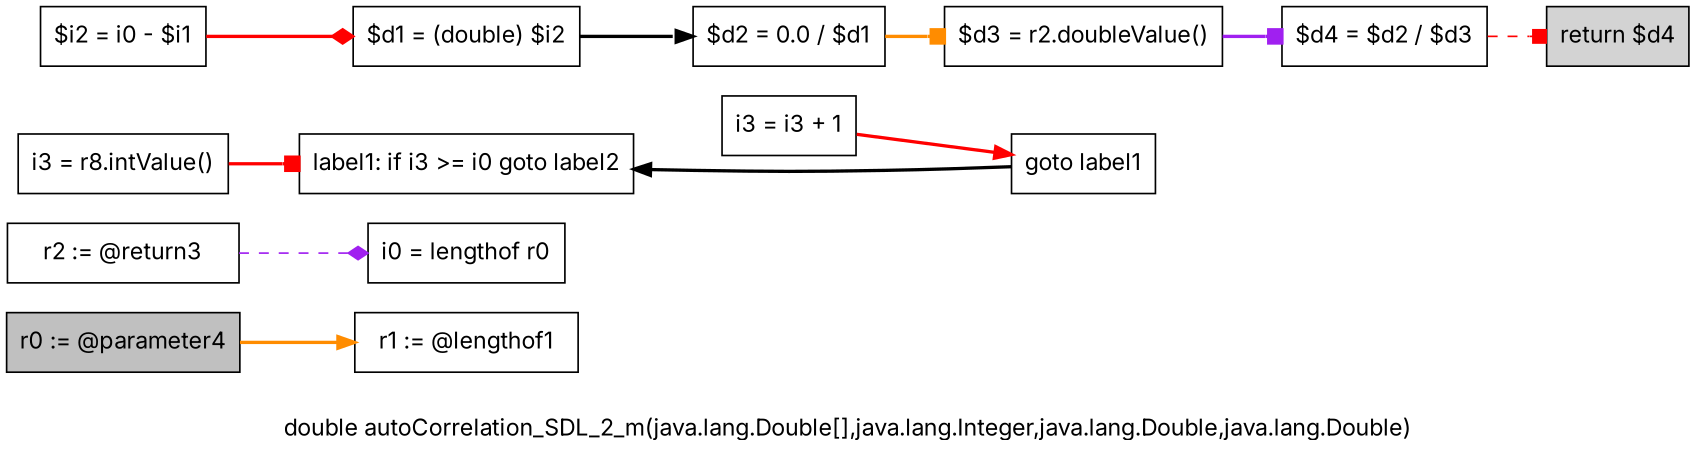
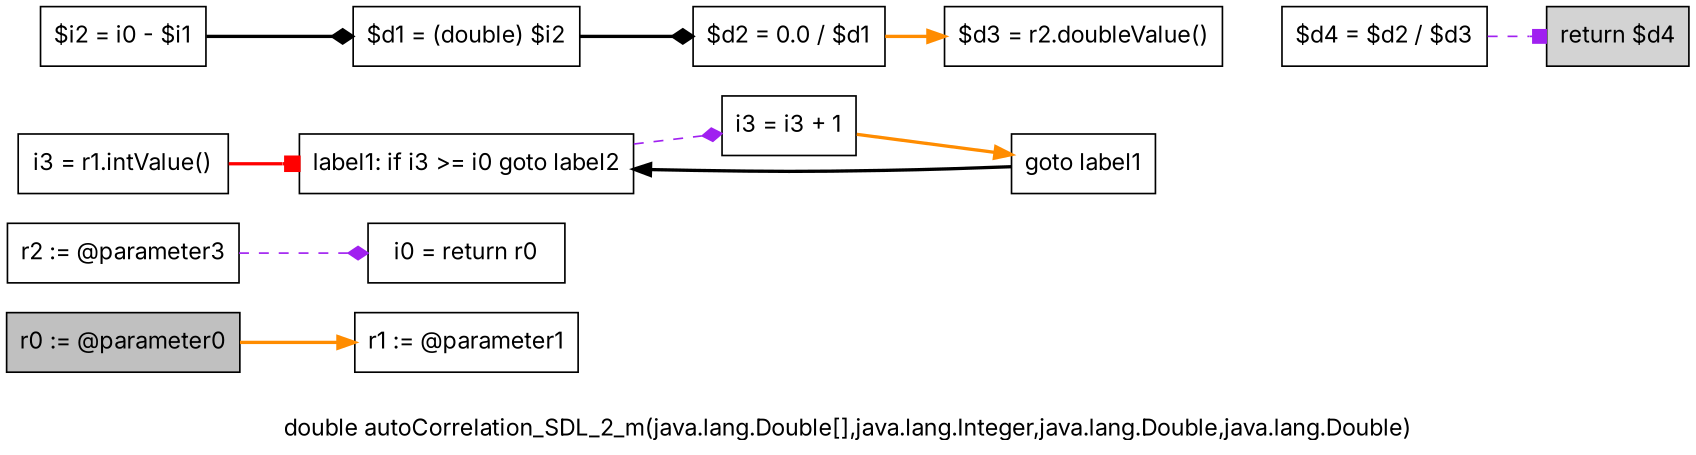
edge "$i2 = i0 - $i1" -> "$d1 = (double) $i2": color red -> black
edge "$d1 = (double) $i2" -> "$d2 = 0.0 / $d1": arrowhead normal -> diamond
edge "$d2 = 0.0 / $d1" -> "$d3 = r2.doubleValue()": arrowhead box -> normal
edge "$d3 = r2.doubleValue()" -> "$d4 = $d2 / $d3": removed
edge "$d4 = $d2 / $d3" -> "return $d4": color red -> purple
edge "label1: if i3 >= i0 goto label2" -> "i3 = i3 + 1": added
edge "i3 = i3 + 1" -> "goto label1": color red -> darkorange
node "i3 = r8.intValue()": label "i3 = r8.intValue()" -> "i3 = r1.intValue()"
node "r2 := @return3": label "r2 := @return3" -> "r2 := @parameter3"
node "i0 = lengthof r0": label "i0 = lengthof r0" -> "i0 = return r0"
node "r0 := @parameter4": label "r0 := @parameter4" -> "r0 := @parameter0"
node "r1 := @lengthof1": label "r1 := @lengthof1" -> "r1 := @parameter1"
